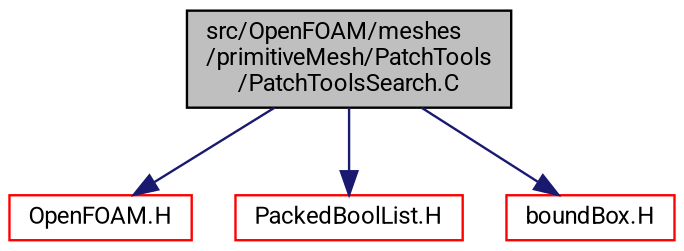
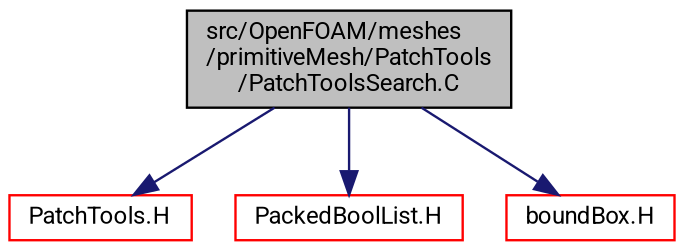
node "OpenFOAM.H": label "OpenFOAM.H" -> "PatchTools.H"
